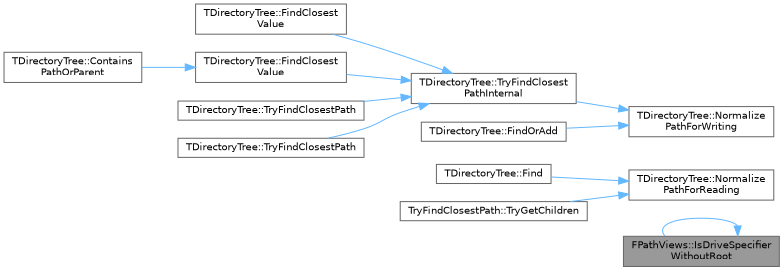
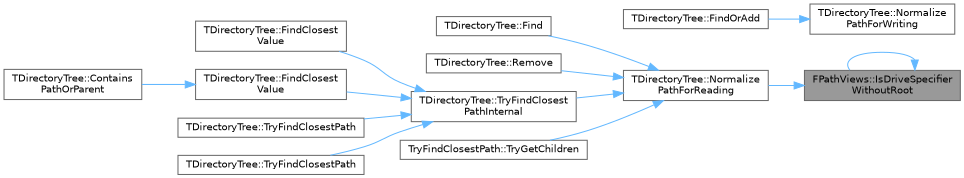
node "TDirectoryTree::Remove": added
edge "TDirectoryTree::Normalize PathForReading" -> "FPathViews::IsDriveSpecifier WithoutRoot": added
edge "TDirectoryTree::TryFindClosest PathInternal" -> "TDirectoryTree::Normalize PathForWriting": now "TDirectoryTree::TryFindClosest PathInternal" -> "TDirectoryTree::Normalize PathForReading"
